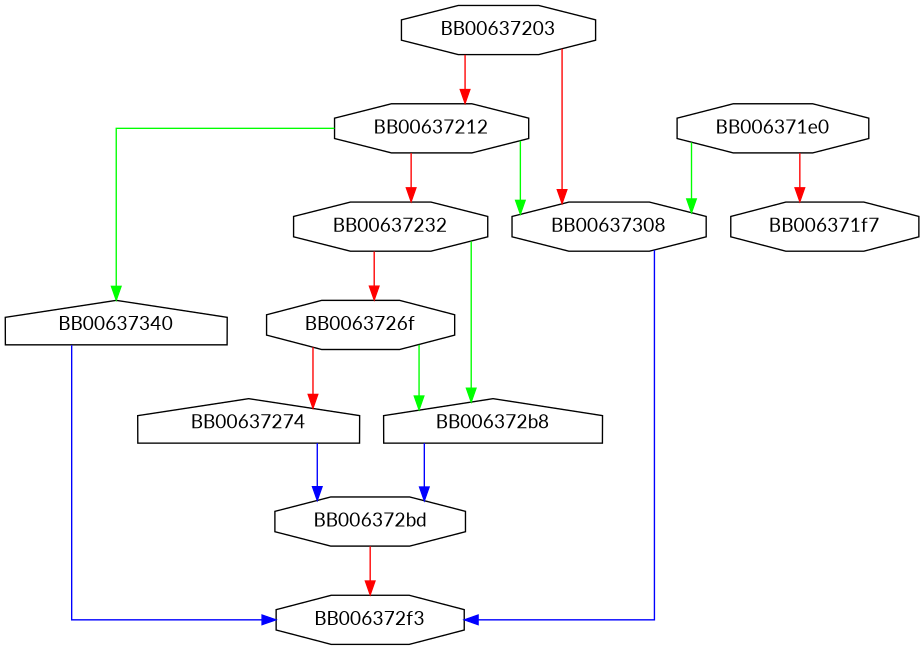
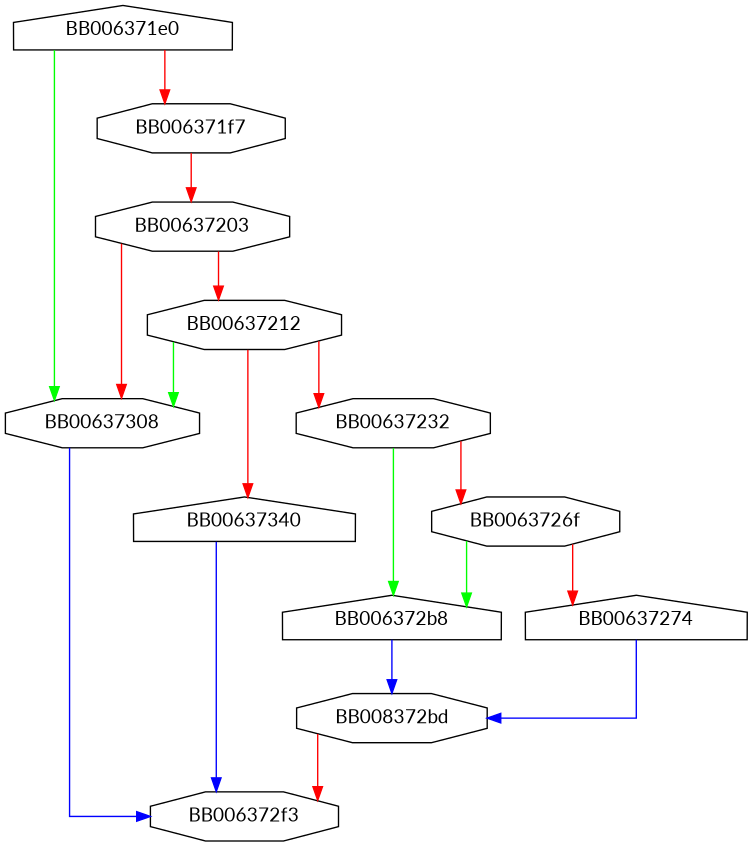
edge "BB00637212" -> "BB00637340": color green -> red
node "BB006371e0": shape octagon -> house
edge "BB006371f7" -> "BB00637203": added
node "BB006372bd": label "BB006372bd" -> "BB008372bd"
